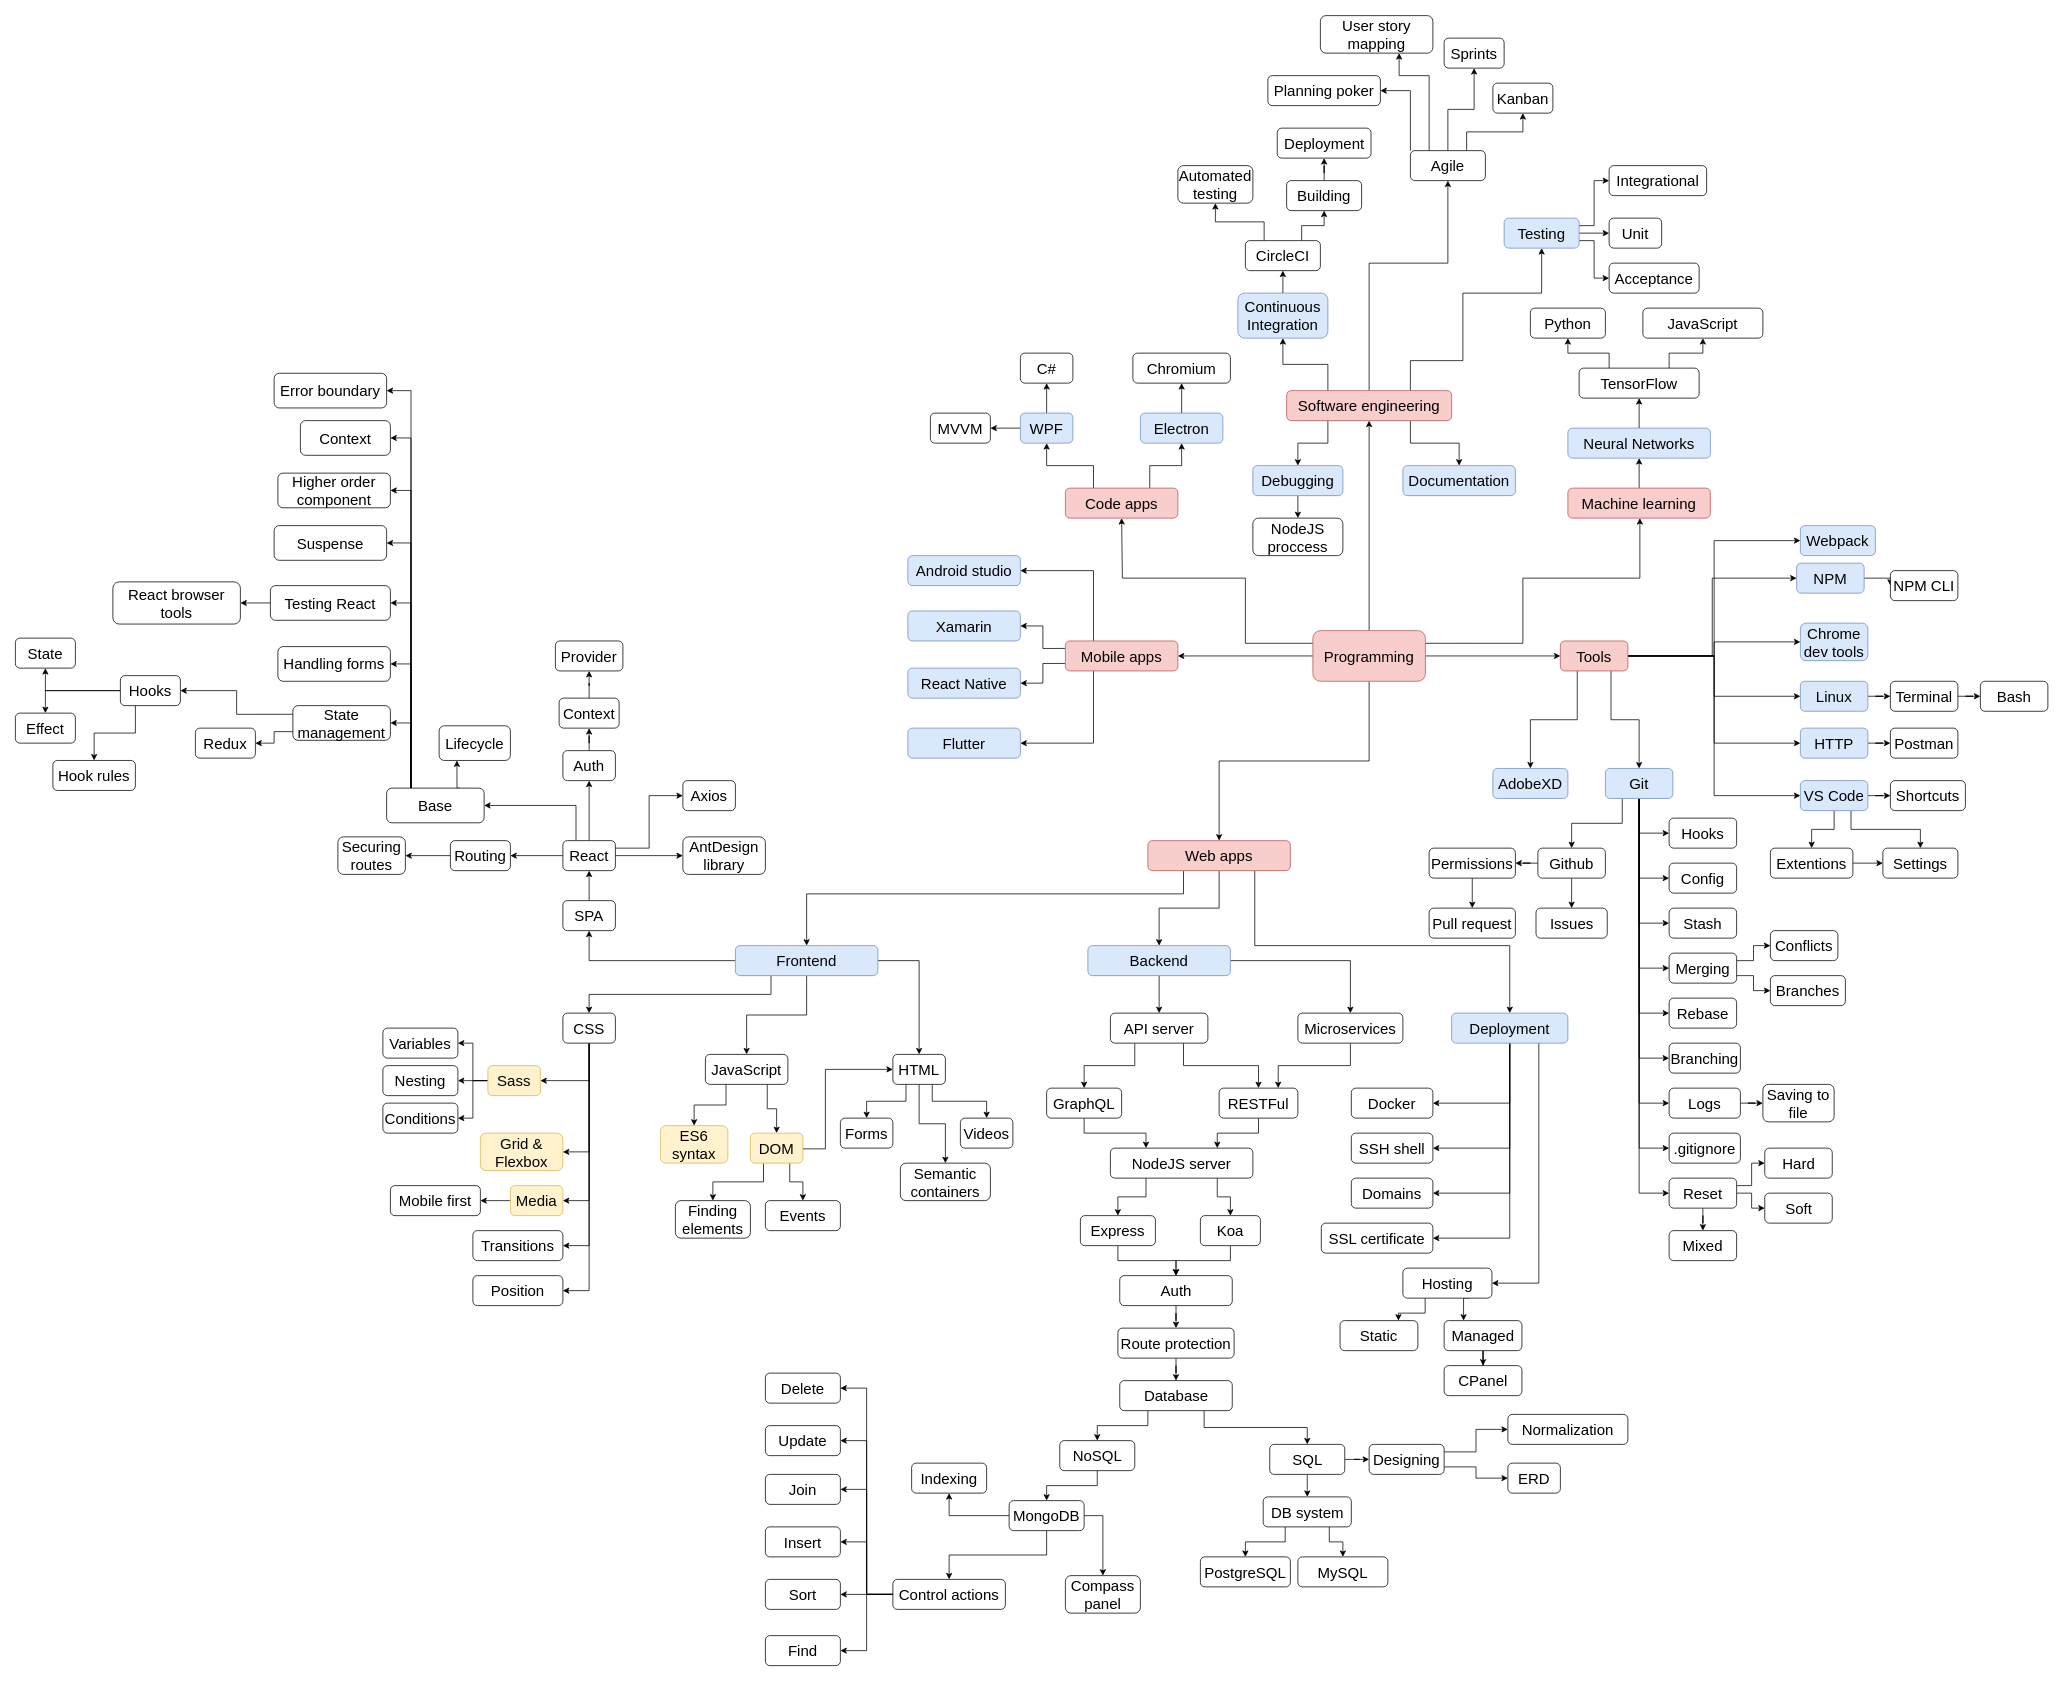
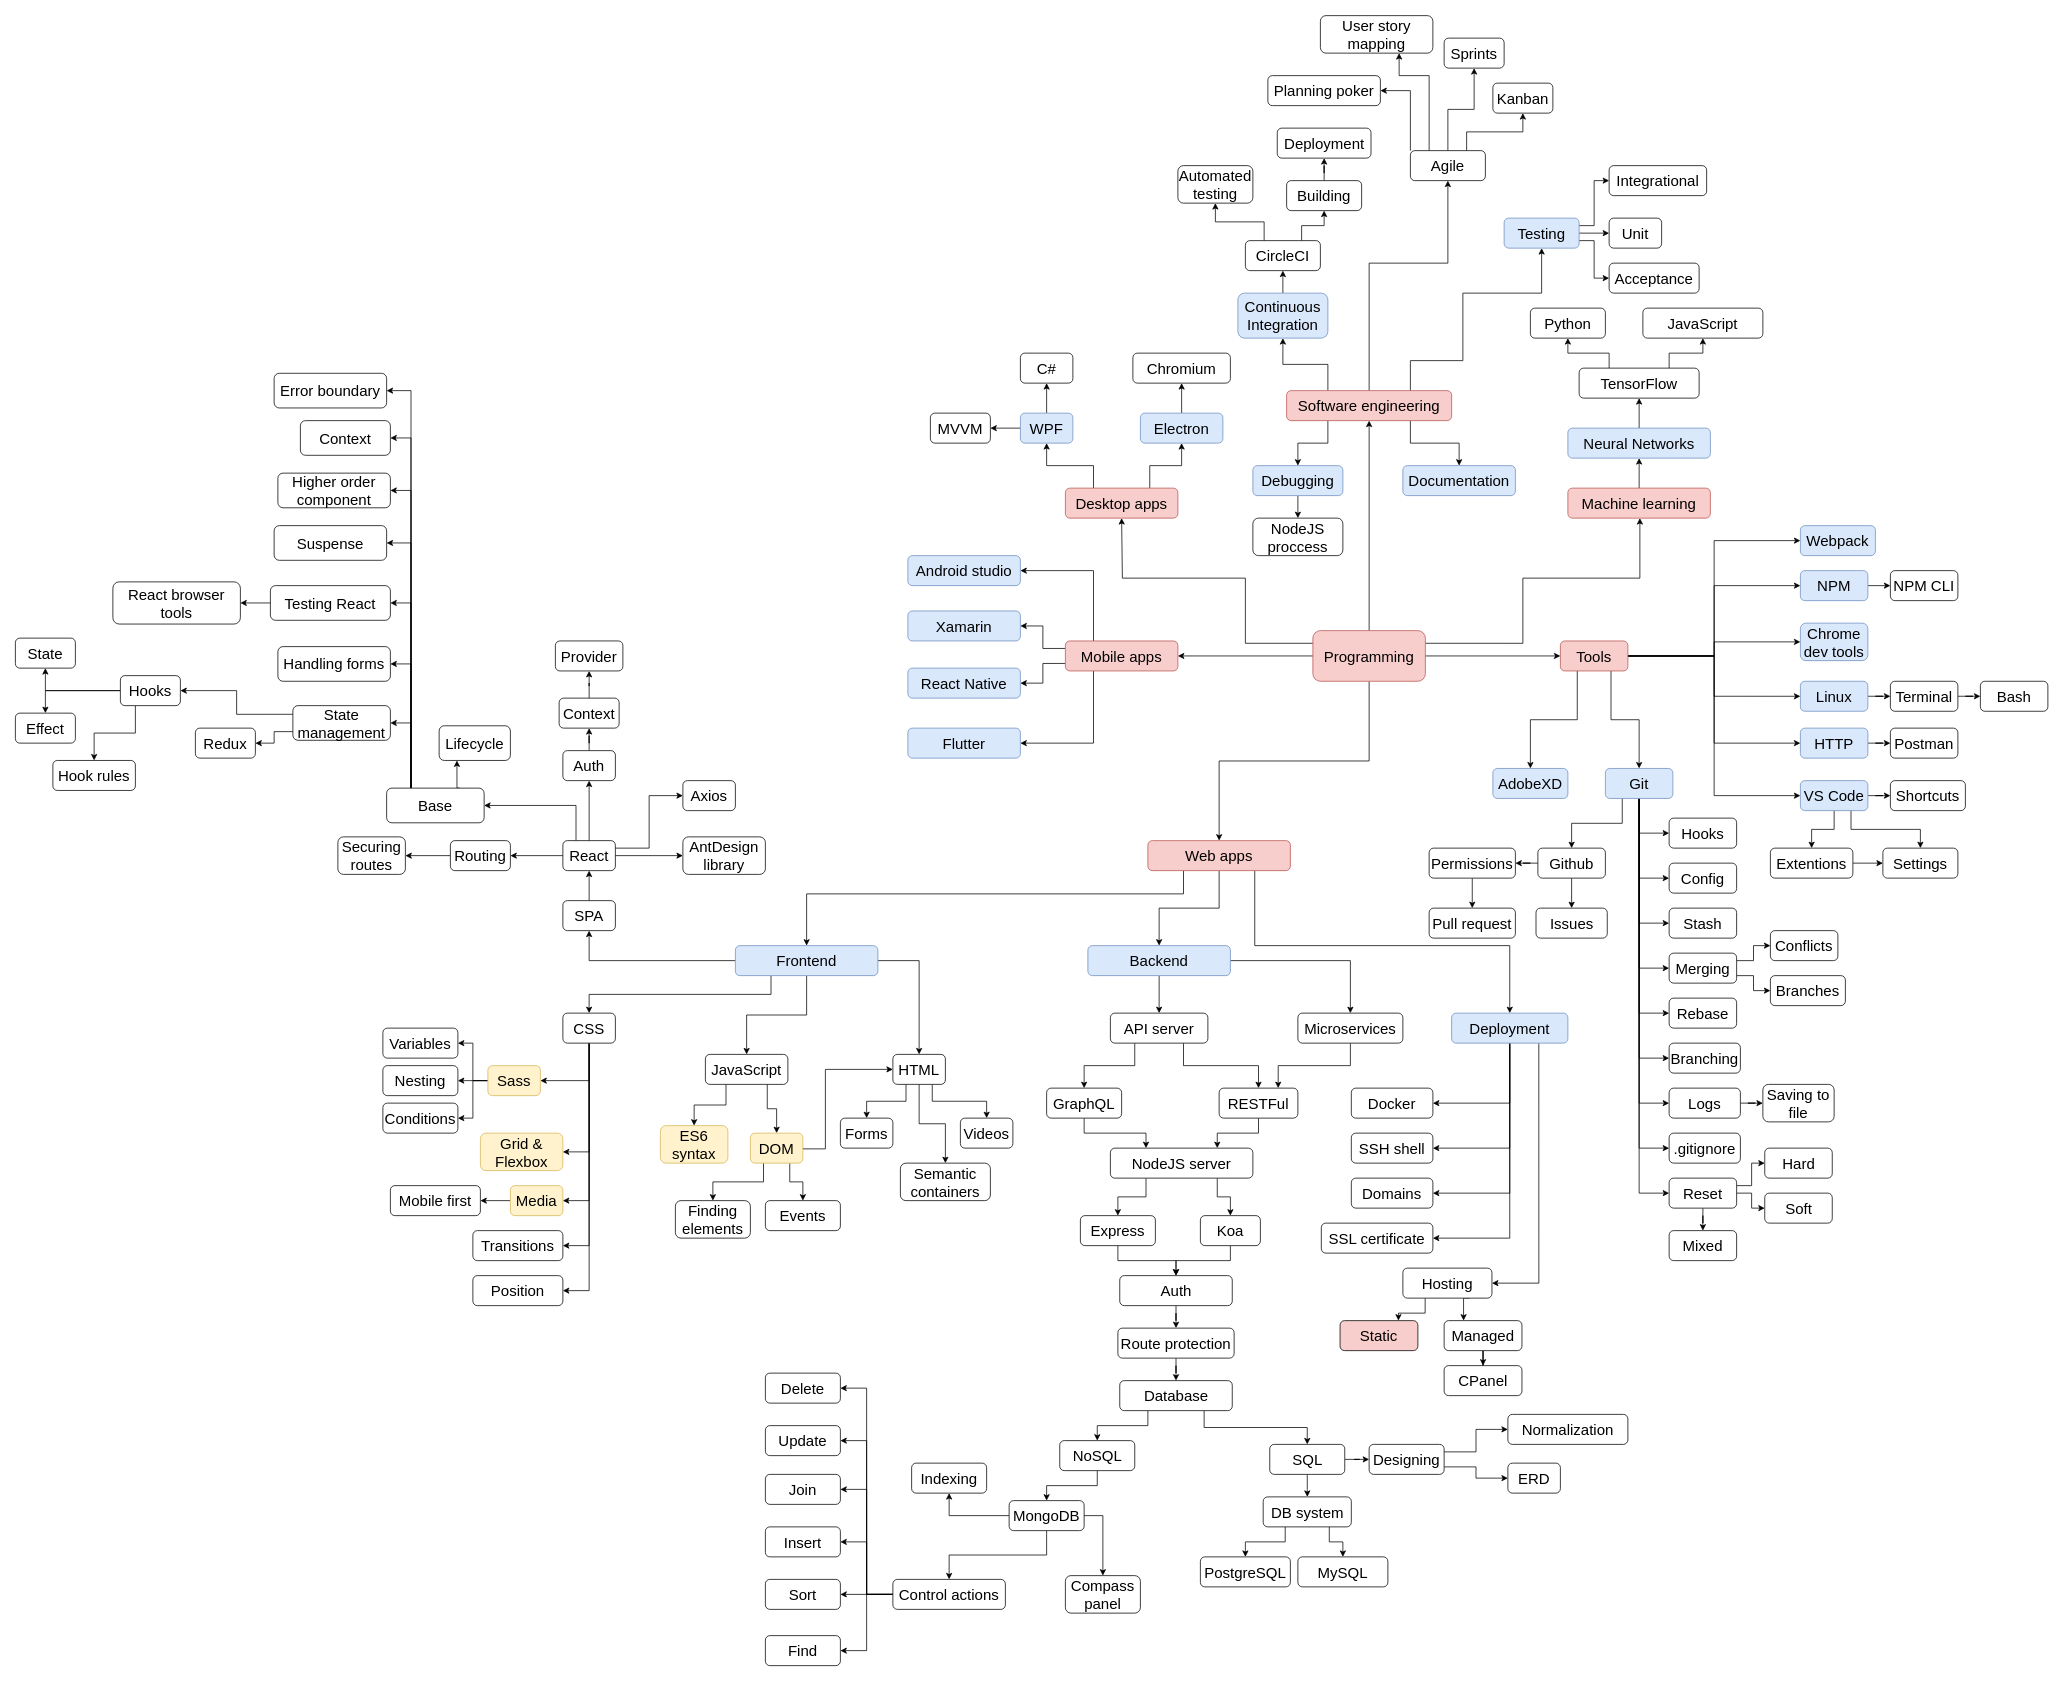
node "Code apps": label "Code apps" -> "Desktop apps"
node "NPM": moved (1830, 578) -> (1834, 585)
node "Static": fillcolor #ffffff -> #f8cecc
